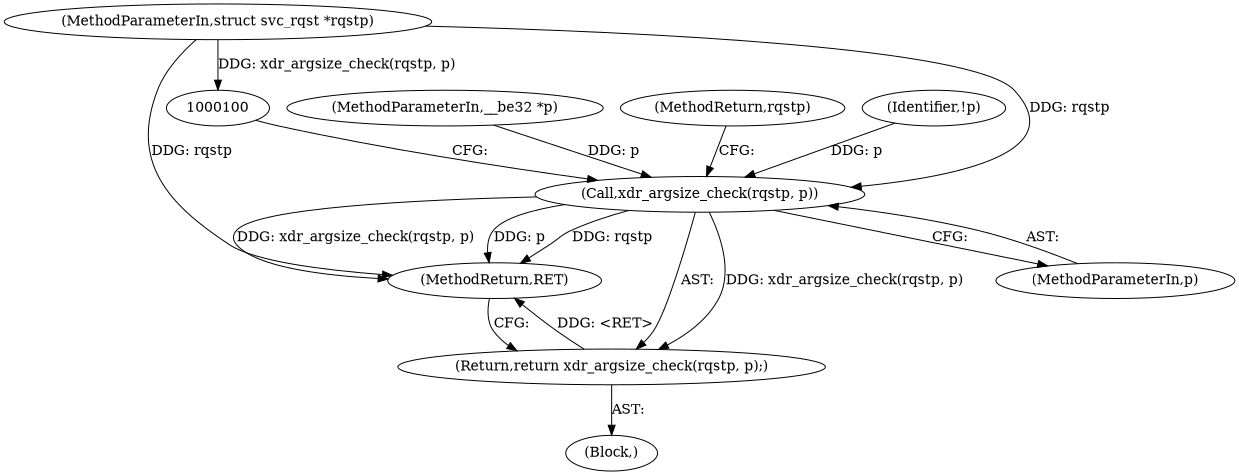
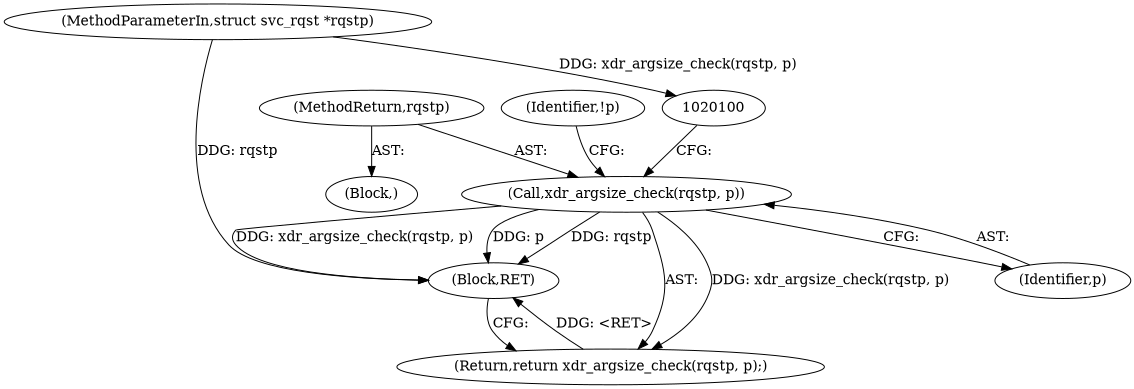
edge "(MethodParameterIn,struct svc_rqst *rqstp)" -> "(Call,xdr_argsize_check(rqstp, p))": removed, label "DDG: rqstp"
node "1000100": label "1000100" -> "1020100"
node "(MethodParameterIn,__be32 *p)": removed
edge "(MethodReturn,rqstp)" -> "(Call,xdr_argsize_check(rqstp, p))": label "CFG: " -> "AST: "
edge "(Identifier,!p)" -> "(Call,xdr_argsize_check(rqstp, p))": label "DDG: p" -> "CFG: "
node "(MethodReturn,RET)": label "(MethodReturn,RET)" -> "(Block,RET)"
node "(MethodParameterIn,p)": label "(MethodParameterIn,p)" -> "(Identifier,p)"
edge "(Return,return xdr_argsize_check(rqstp, p);)" -> "(Block,)": now "(MethodReturn,rqstp)" -> "(Block,)"
